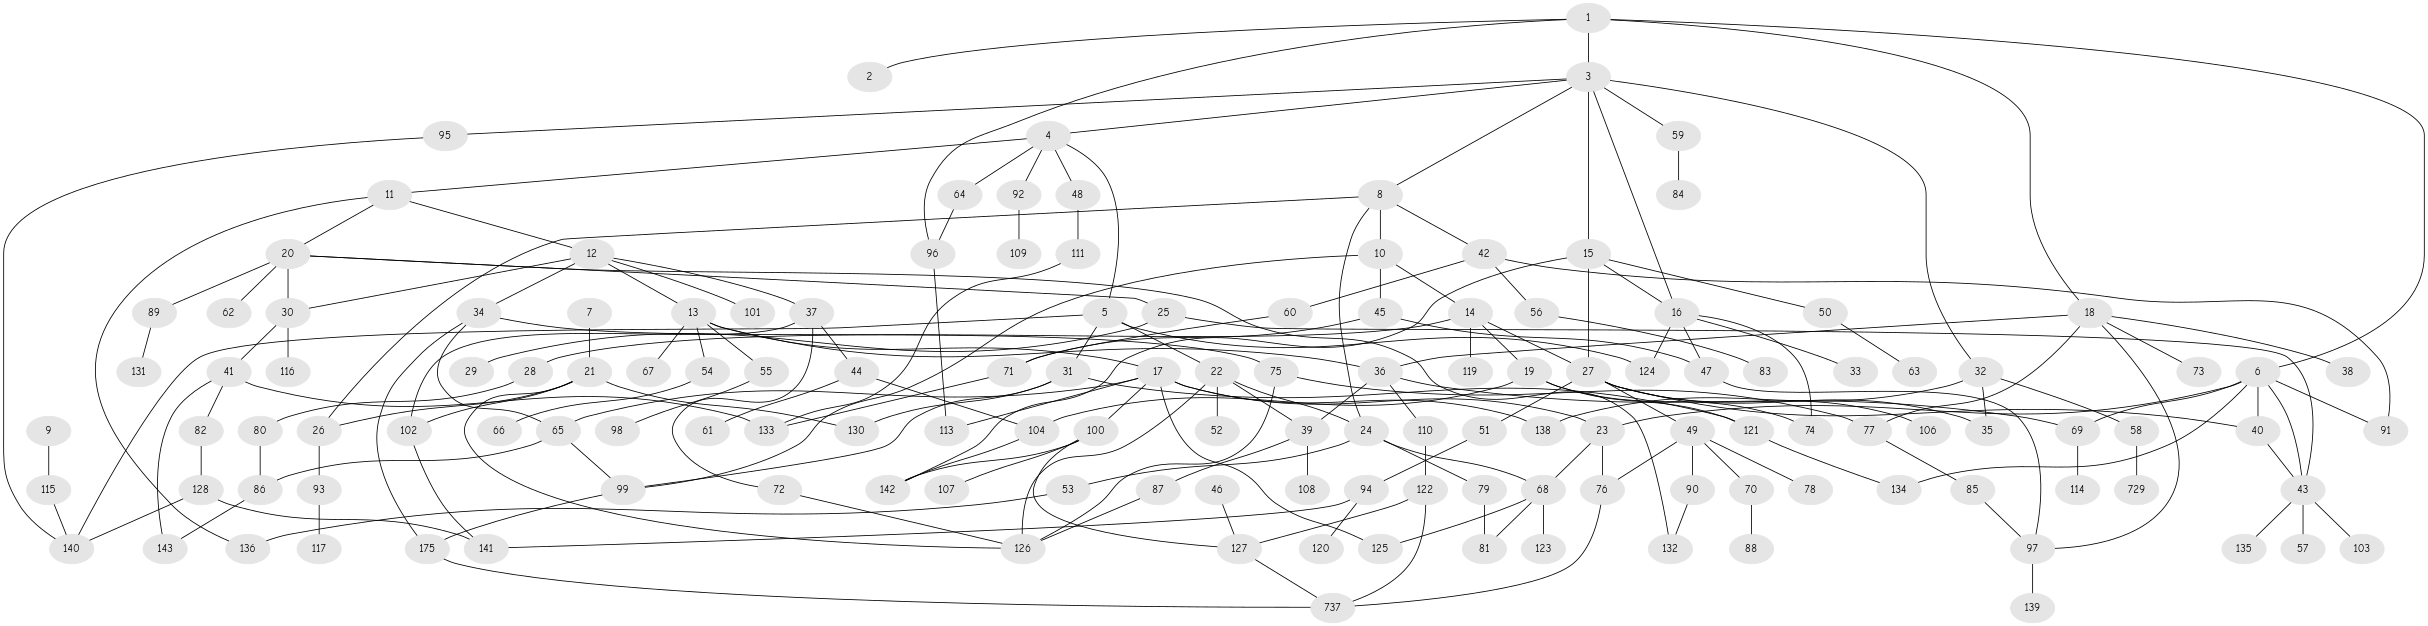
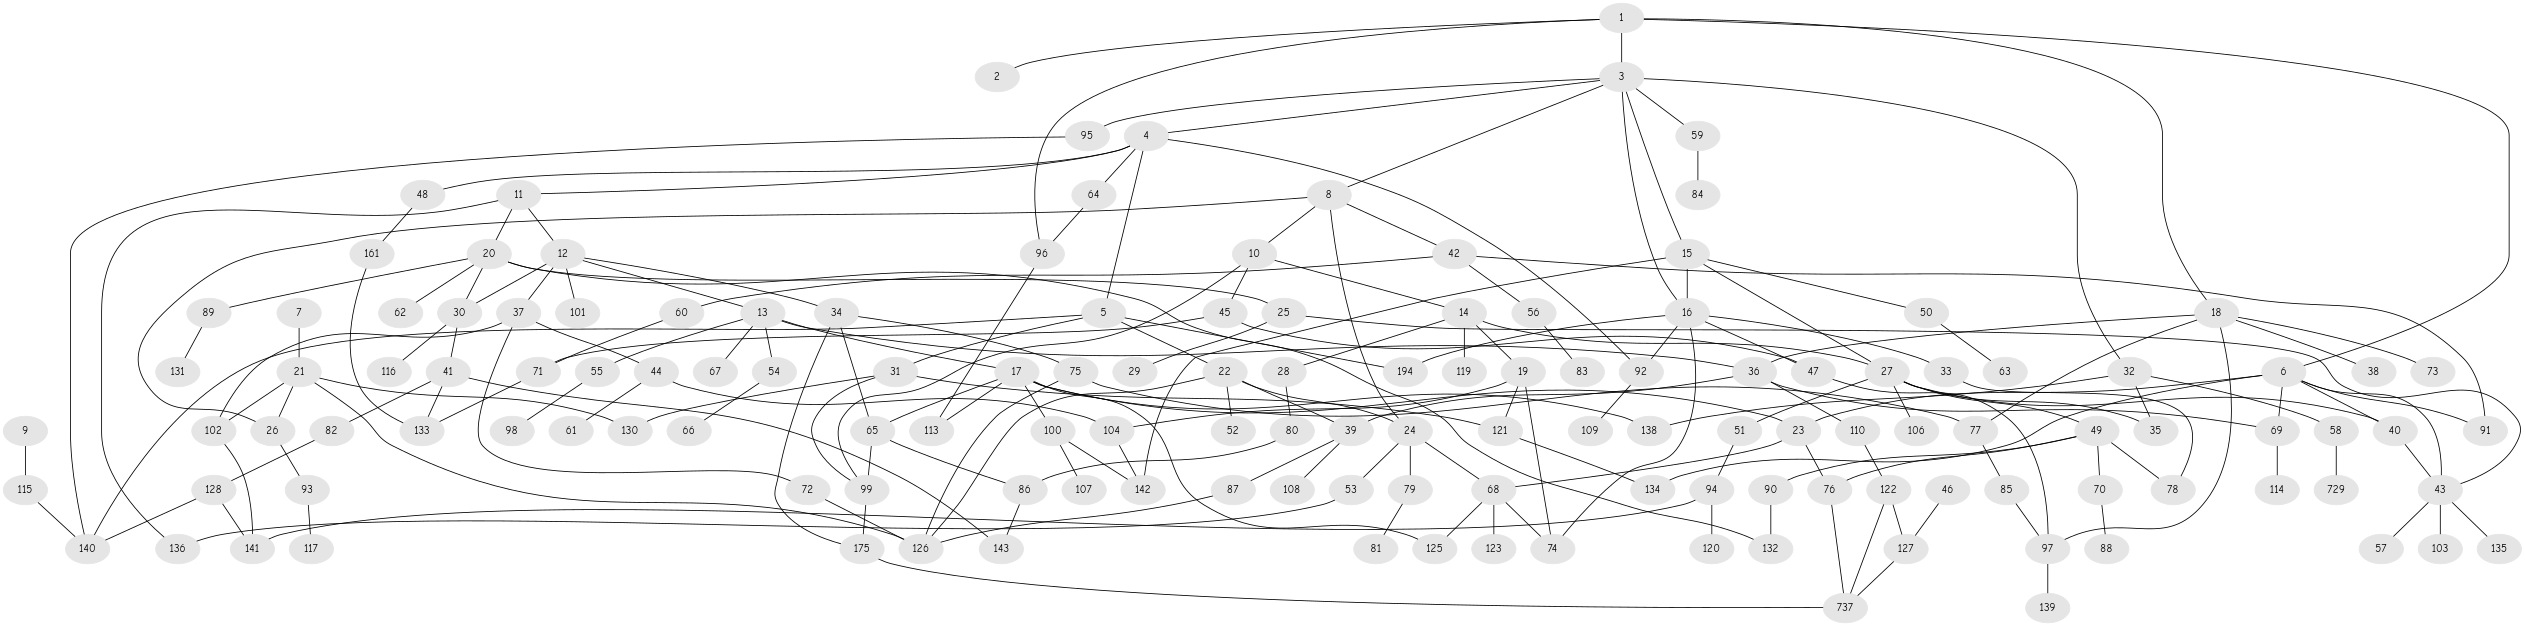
node "111": label "111" -> "161"
edge "16" -- "92": added
node "124": label "124" -> "194"
edge "33" -- "78": added
edge "68" -- "81": now "68" -- "74"
edge "100" -- "127": removed
